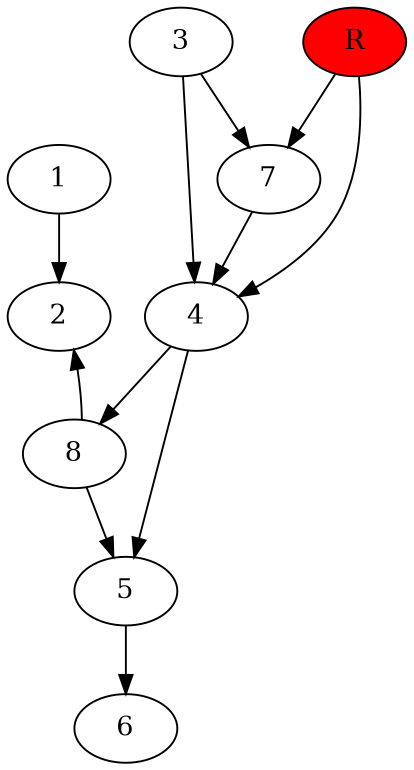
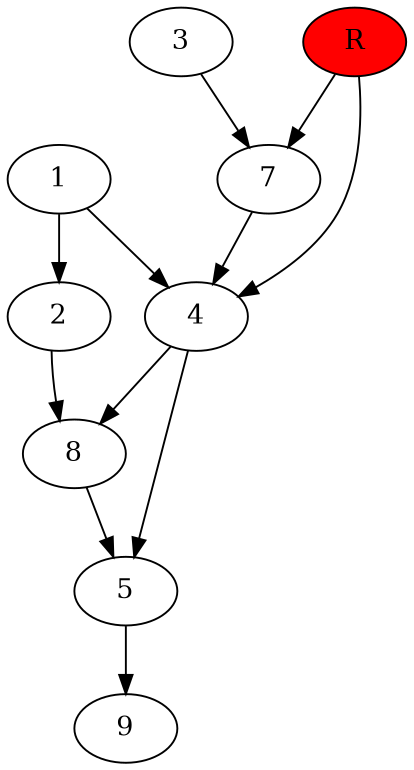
edge "3" -> "4": now "1" -> "4"
edge "8" -> "2": reversed
node "6": label "6" -> "9"
